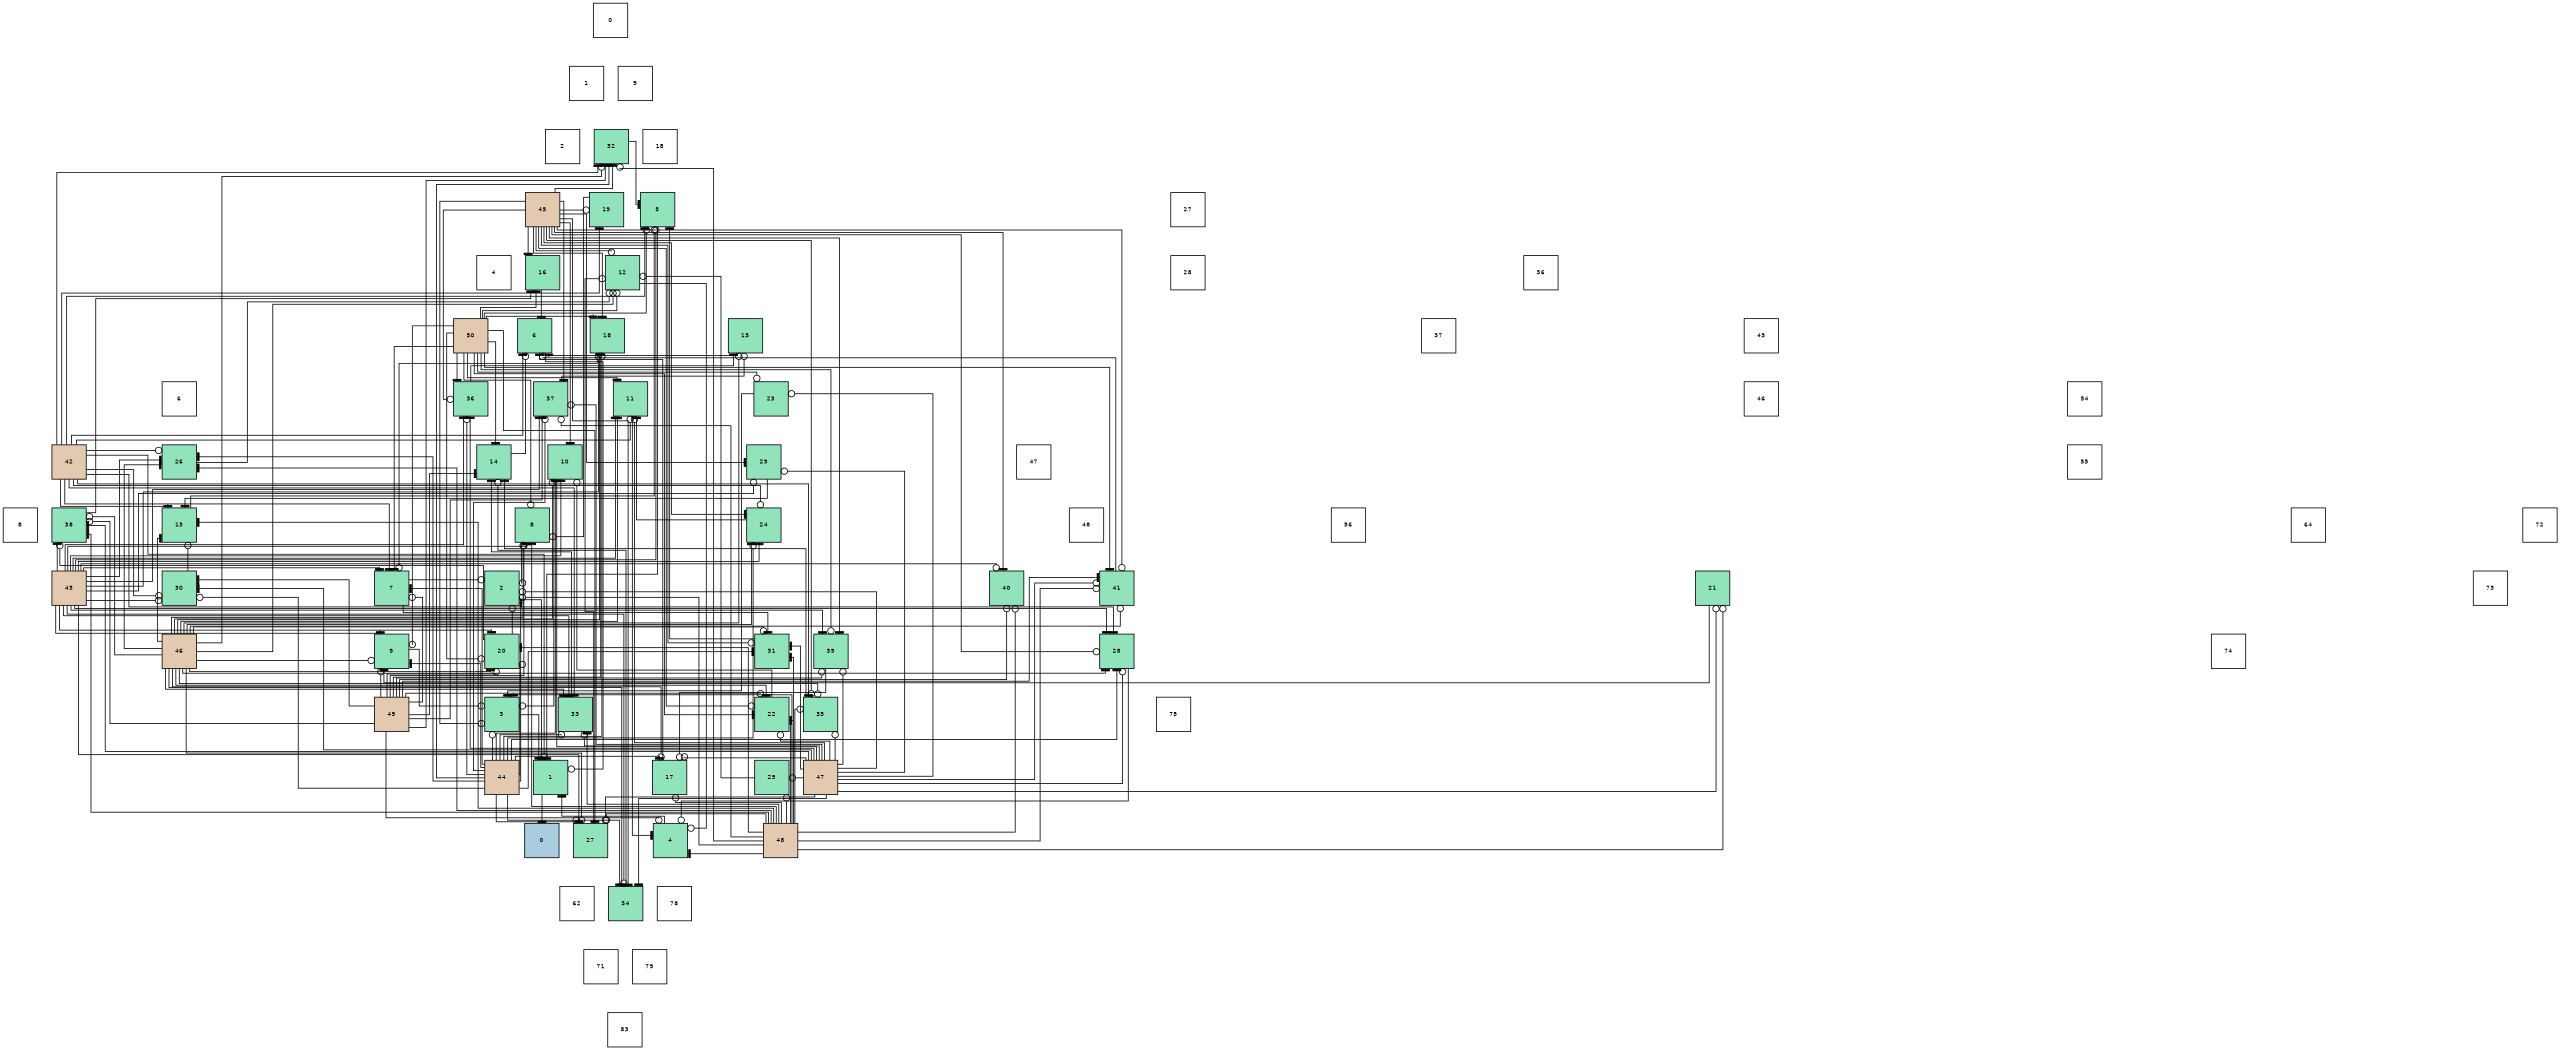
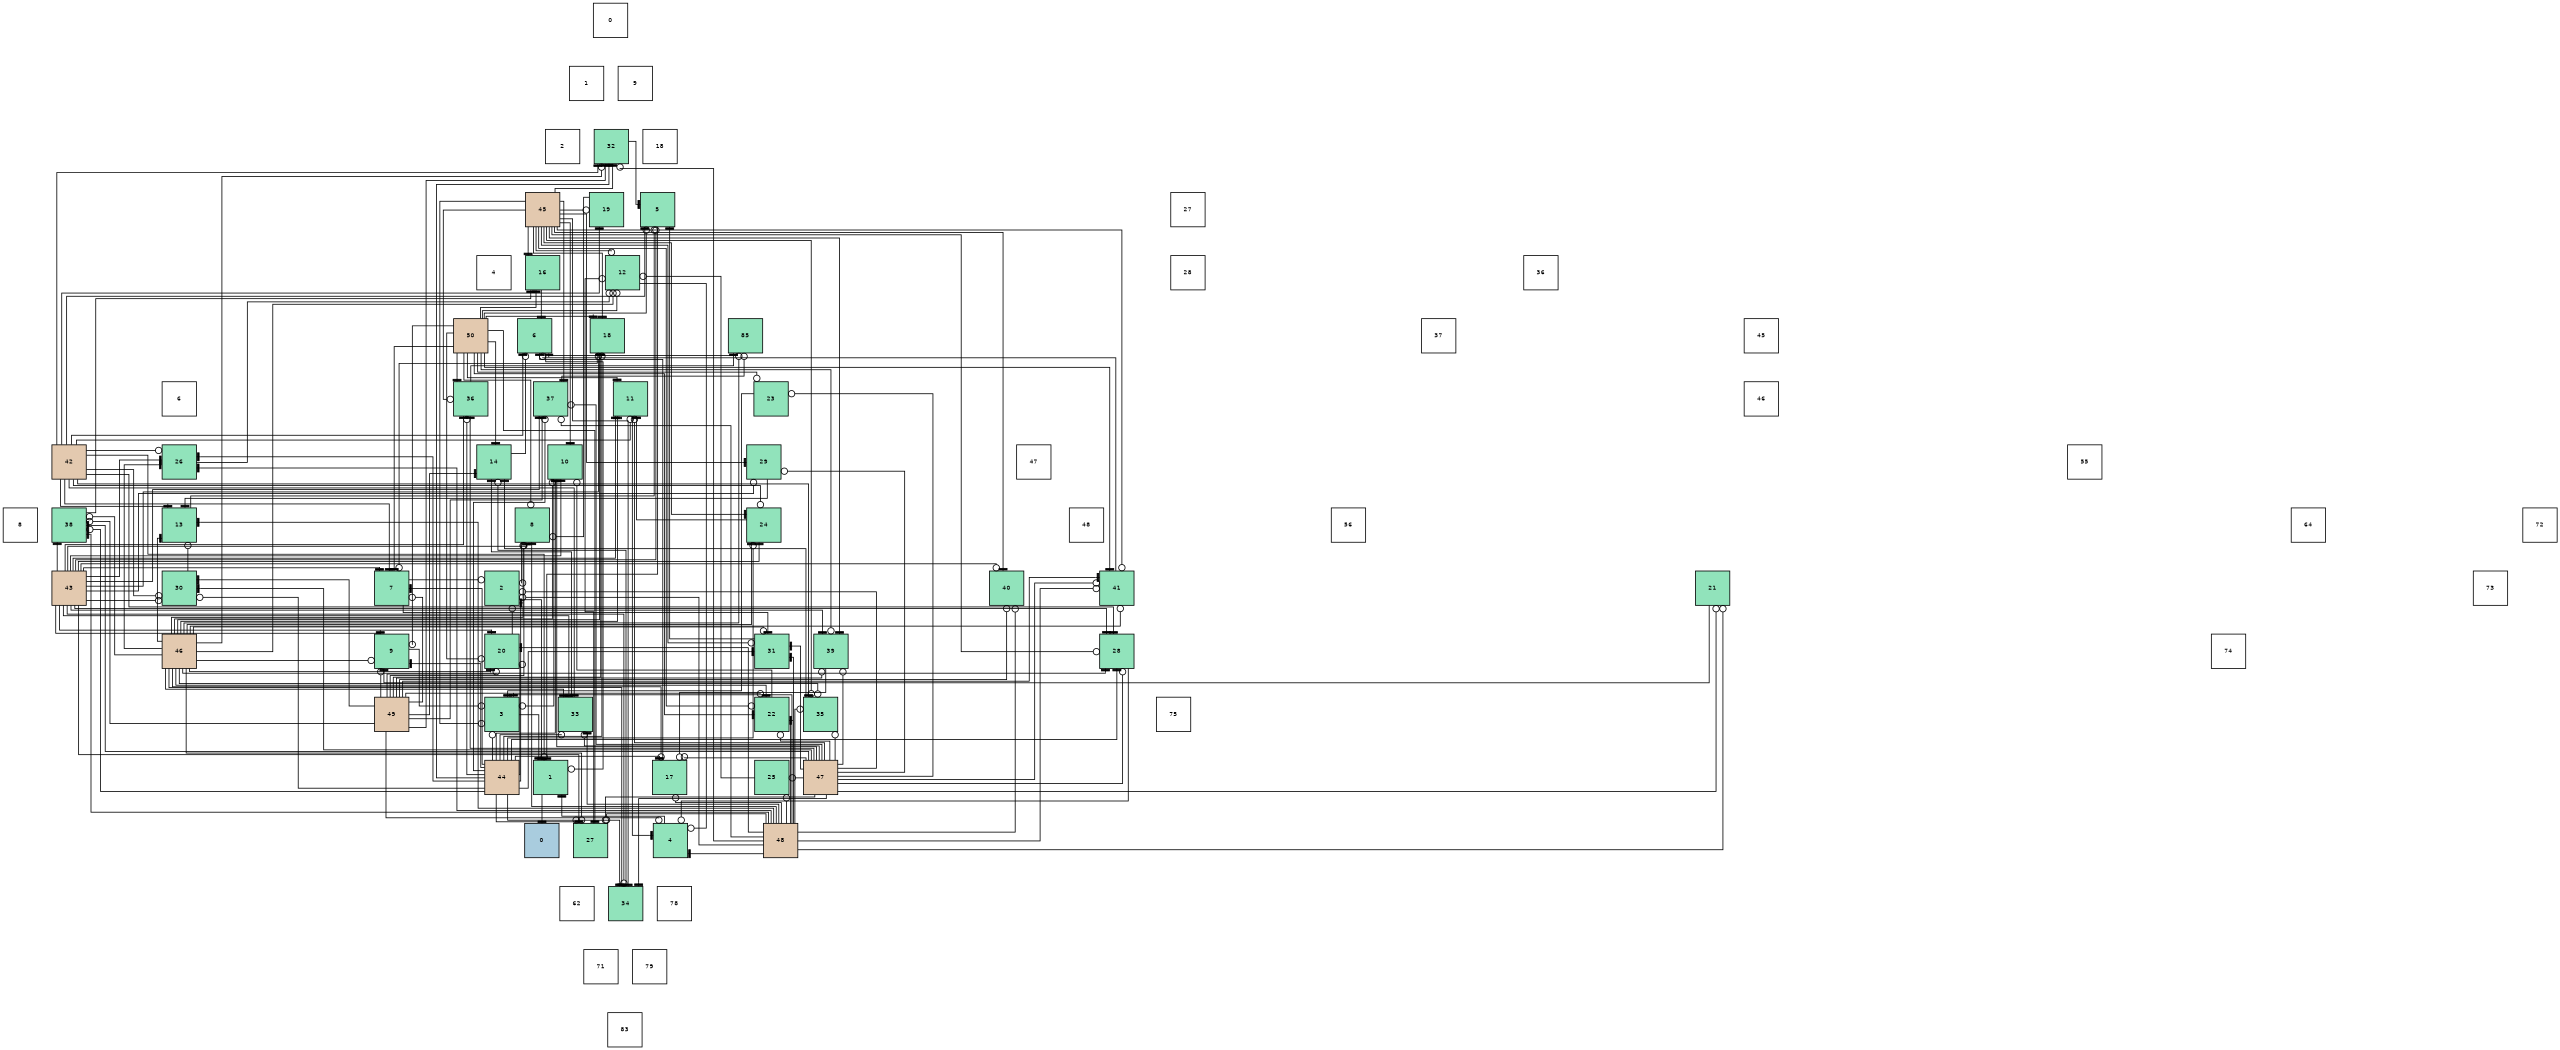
node "15": label "15" -> "85"
node "54": removed
edge "20" -> "38": now "44" -> "38"
